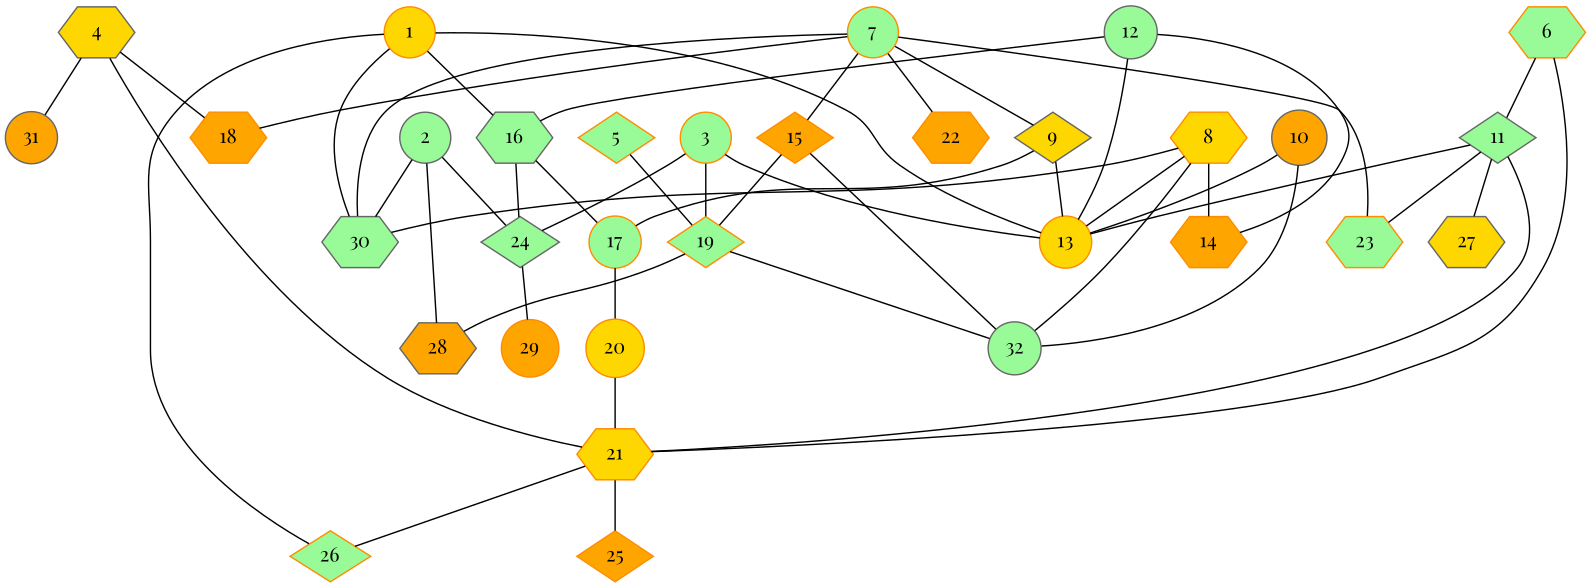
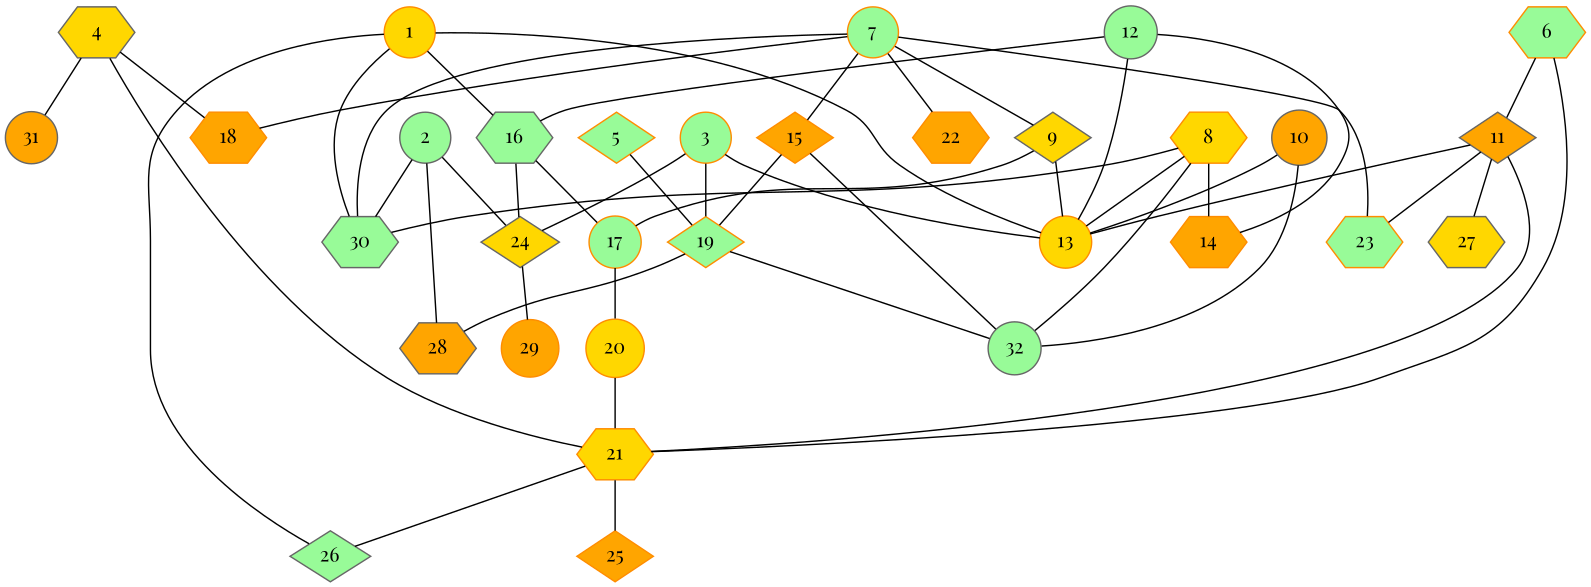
node "11": fillcolor palegreen -> orange
node "24": fillcolor palegreen -> gold
node "26": color darkorange -> gray40
